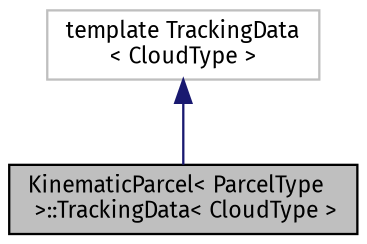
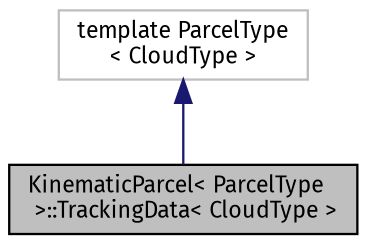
node "template TrackingData < CloudType >": label "template TrackingData < CloudType >" -> "template ParcelType < CloudType >"
